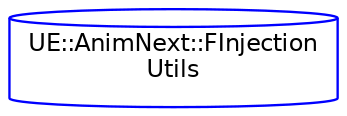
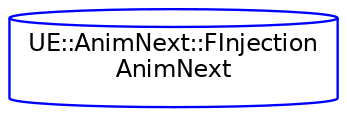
node "UE::AnimNext::FInjection Utils": label "UE::AnimNext::FInjection Utils" -> "UE::AnimNext::FInjection AnimNext"
